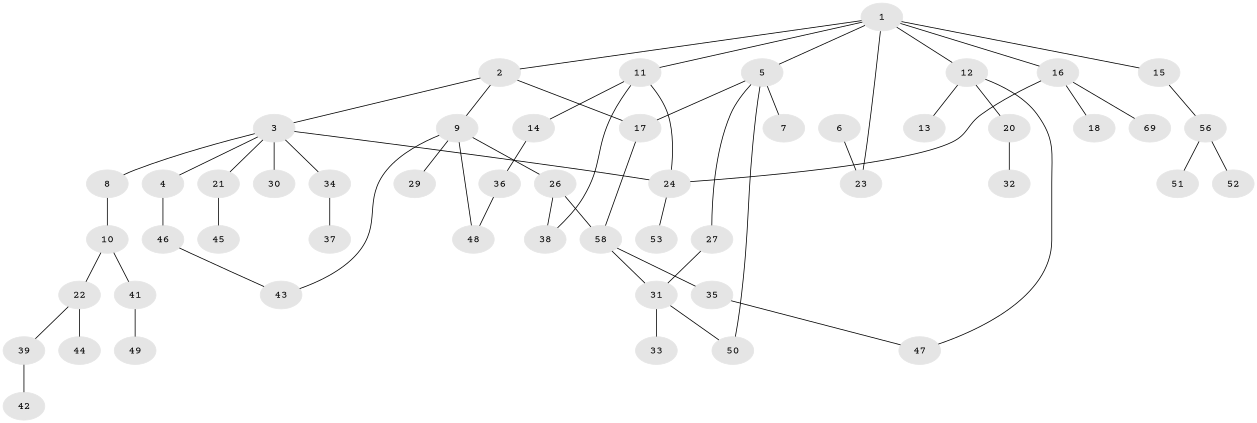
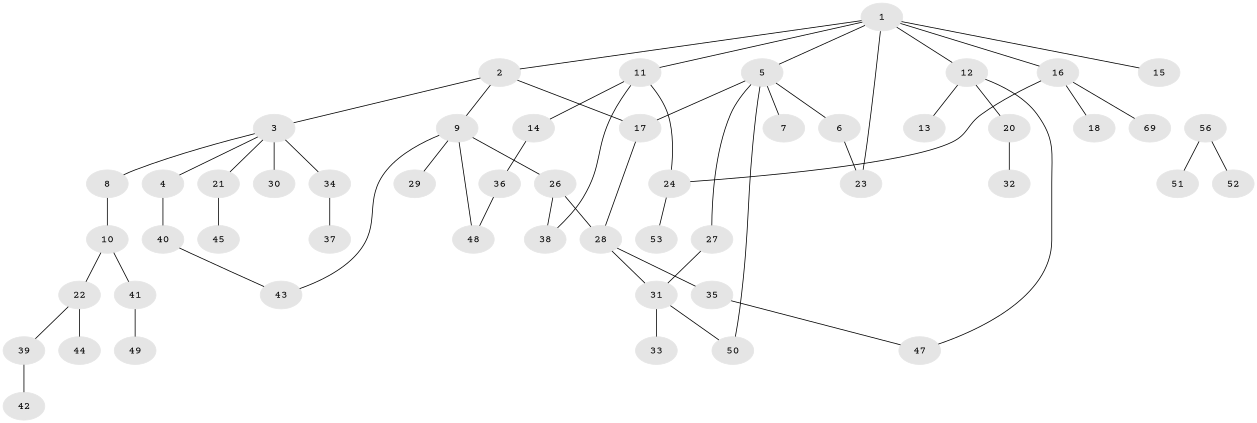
edge "5" -- "6": added
edge "15" -- "56": removed
edge "3" -- "24": removed
node "46": label "46" -> "40"
node "58": label "58" -> "28"
